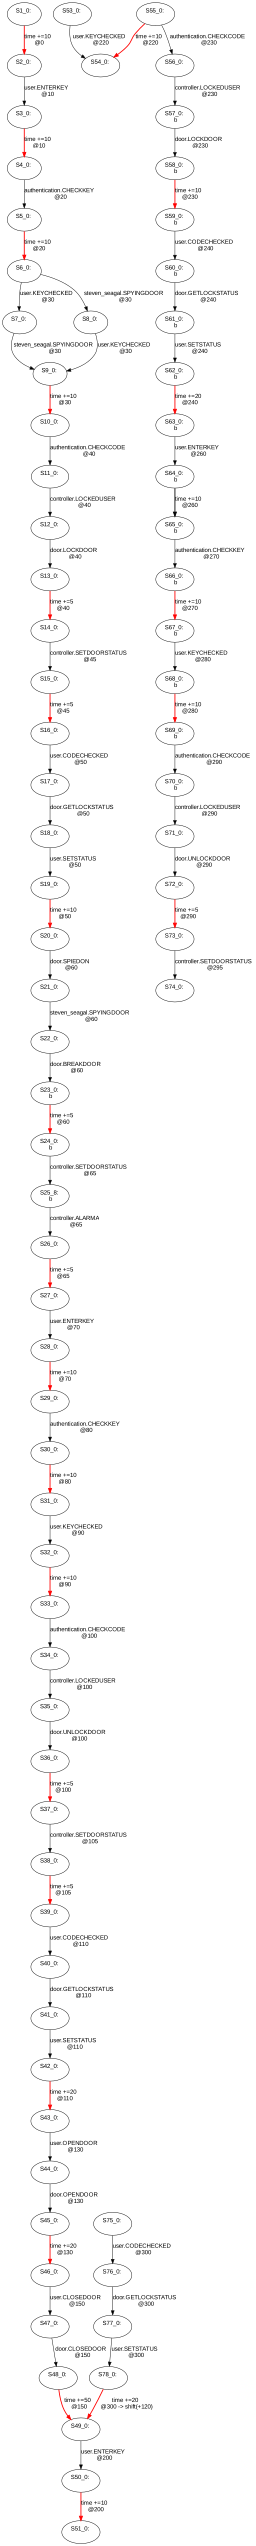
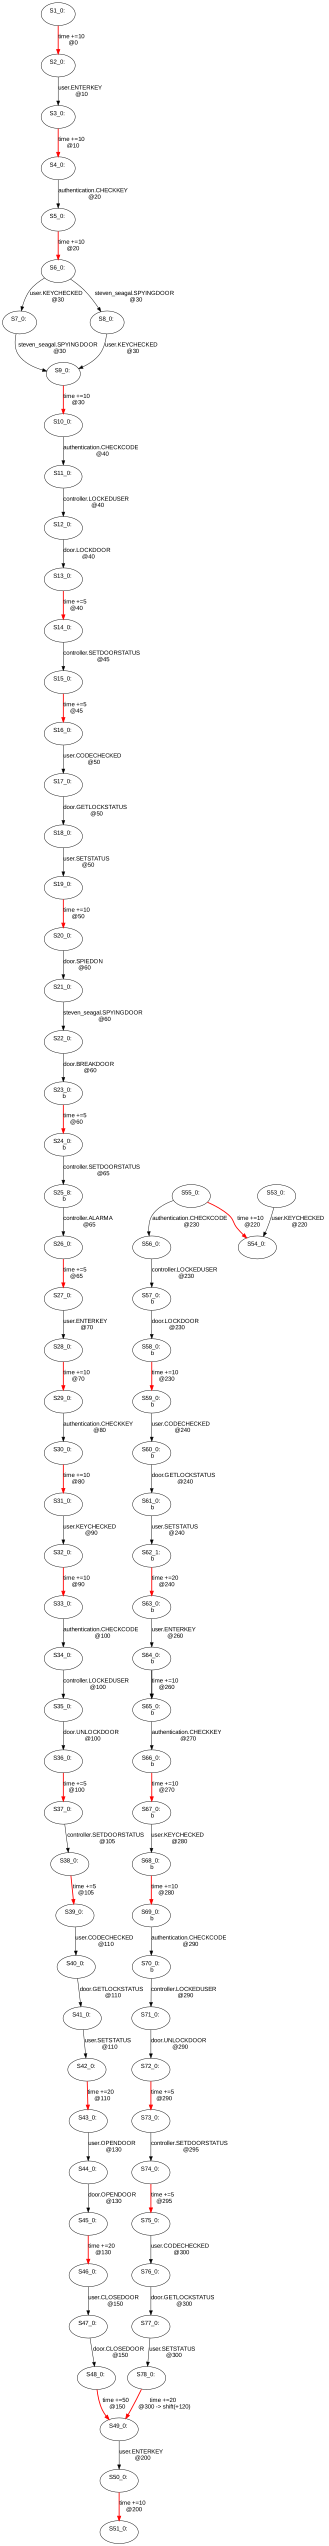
node "S62_0: b": label "S62_0: b" -> "S62_1: b"
edge "S74_0:" -> "S75_0:": added, label "time +=5 @295"
